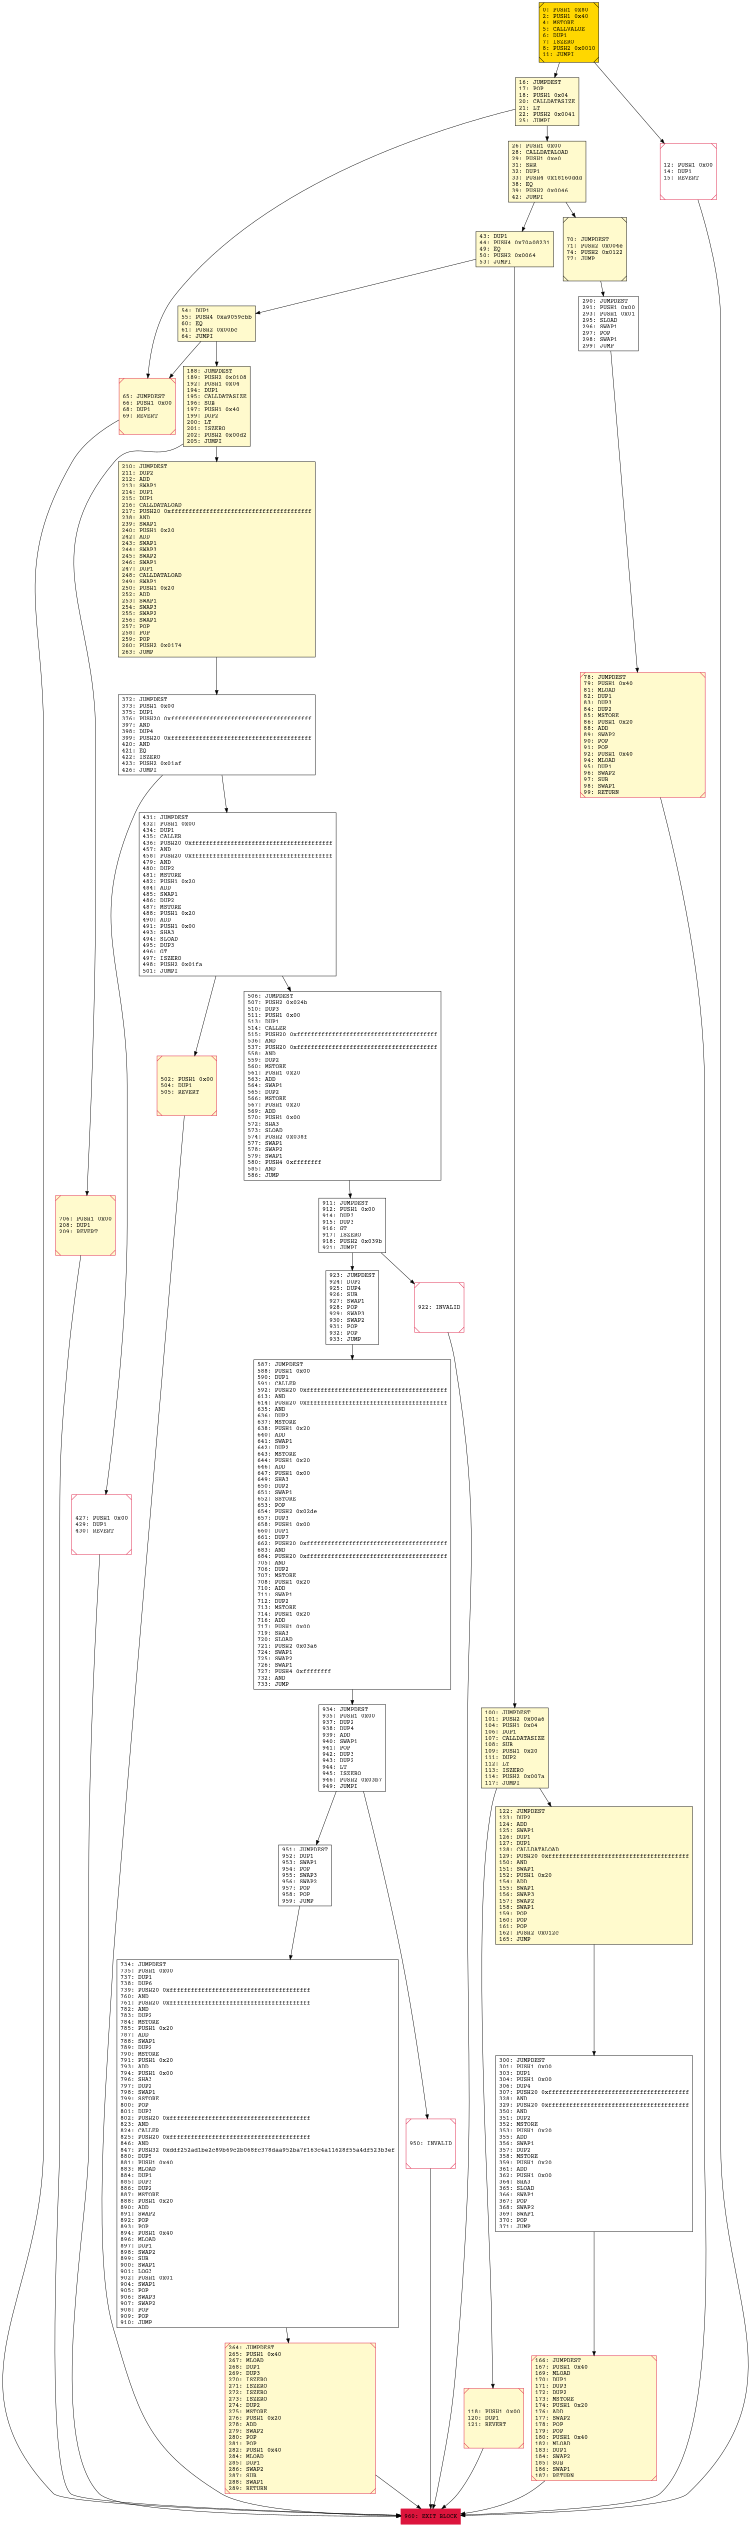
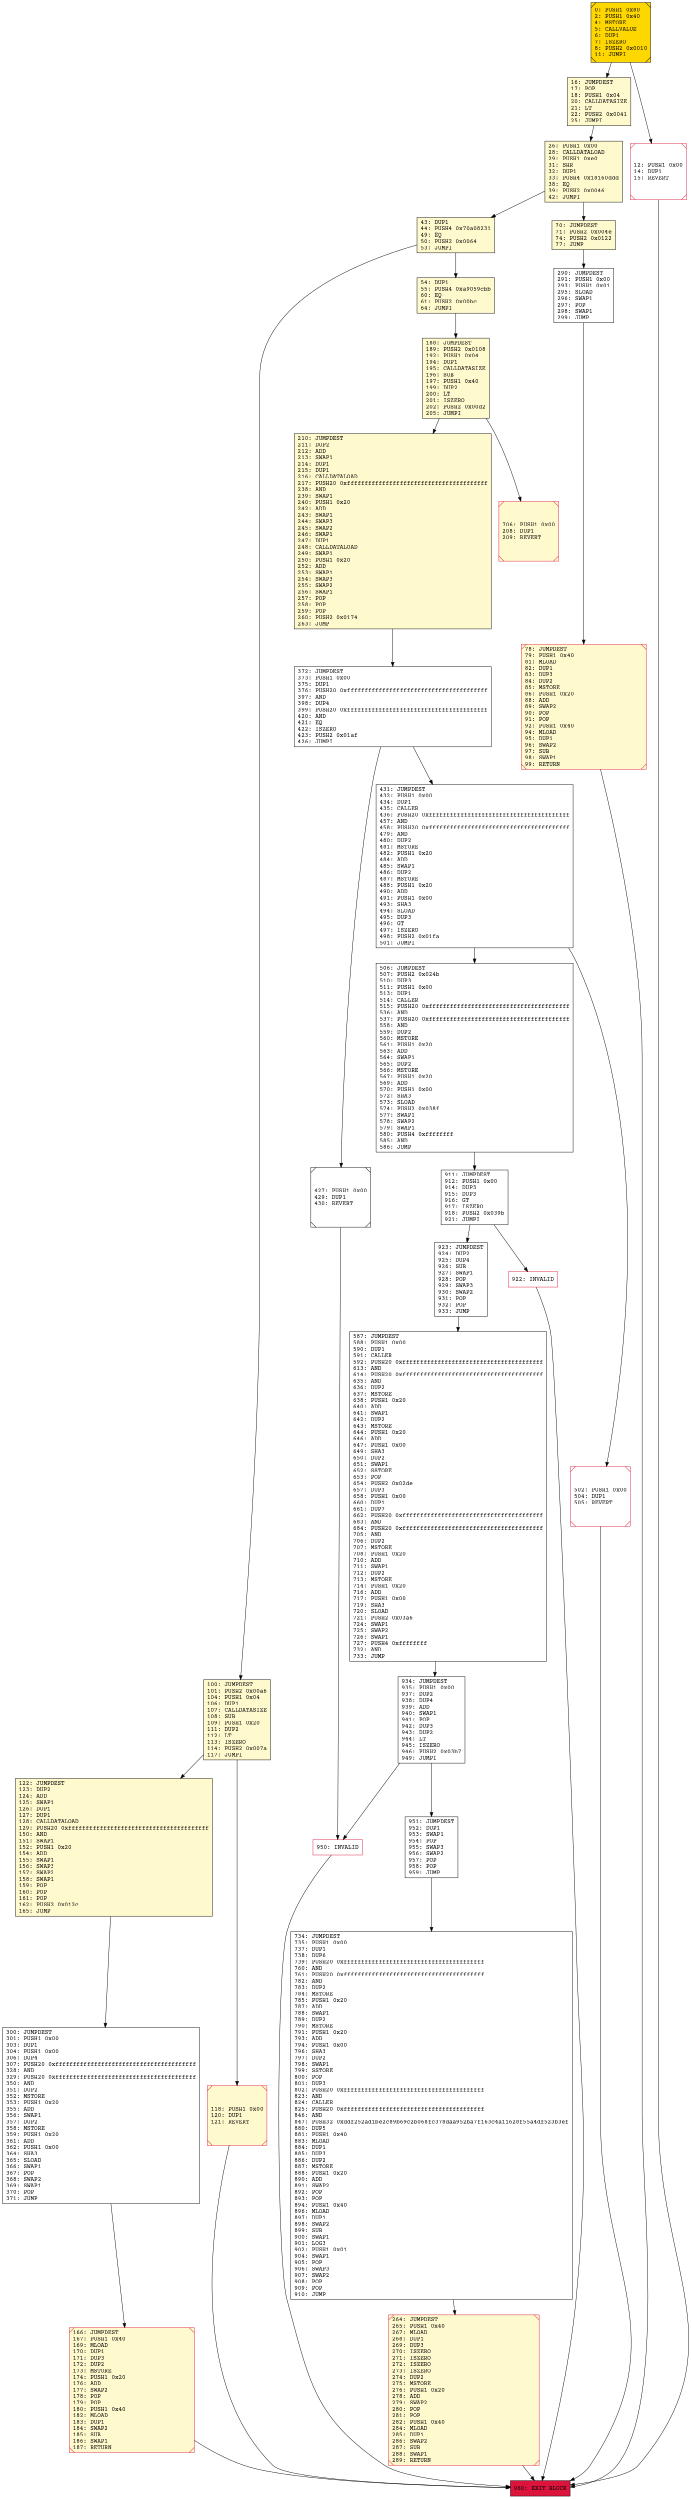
node "70: JUMPDEST 71: PUSH2 0x004e 74: PUSH2 0x0122 77: JUMP": shape Msquare -> box
node "65: JUMPDEST 66: PUSH1 0x00 68: DUP1 69: REVERT": removed
node "502: PUSH1 0x00 504: DUP1 505: REVERT": fillcolor lemonchiffon -> white
node "922: INVALID": shape Msquare -> box
node "427: PUSH1 0x00 429: DUP1 430: REVERT": color crimson -> black
edge "706: PUSH1 0x00 208: DUP1 209: REVERT" -> "960: EXIT BLOCK": removed
node "950: INVALID": shape Msquare -> box
edge "427: PUSH1 0x00 429: DUP1 430: REVERT" -> "960: EXIT BLOCK": now "427: PUSH1 0x00 429: DUP1 430: REVERT" -> "950: INVALID"
node "960: EXIT BLOCK": color crimson -> black
